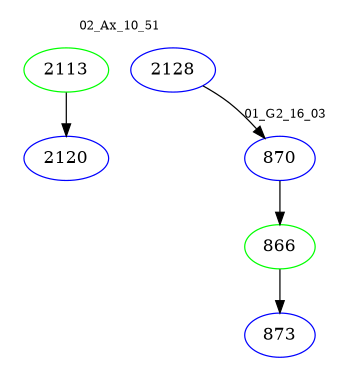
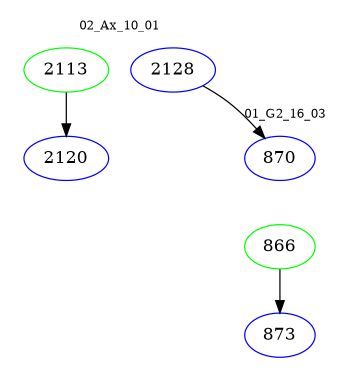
cluster "02_Ax_10_51": label "02_Ax_10_51" -> "02_Ax_10_01"
edge "870" -> "866": removed
